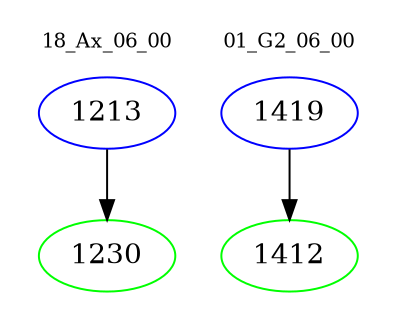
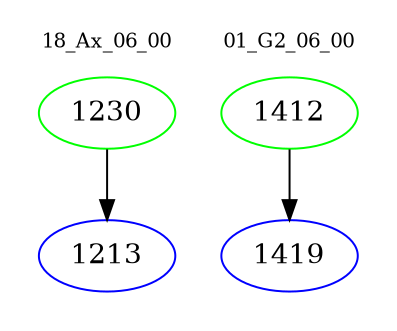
edge "1213" -> "1230": reversed
edge "1419" -> "1412": reversed
